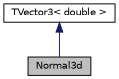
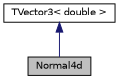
node "Normal3d": label "Normal3d" -> "Normal4d"
